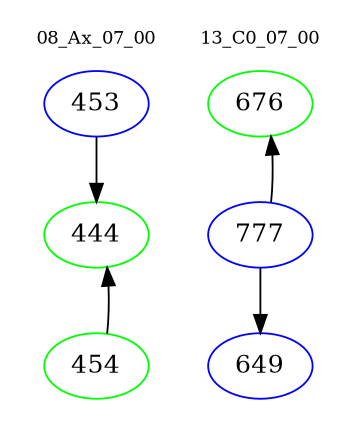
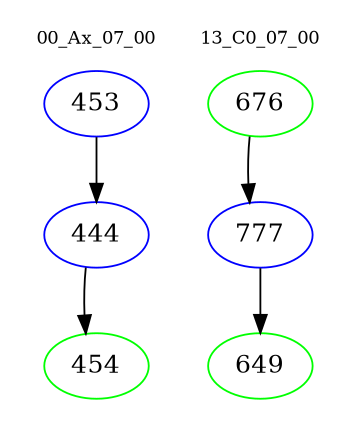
cluster "08_Ax_07_00": label "08_Ax_07_00" -> "00_Ax_07_00"
edge "777" -> "676": reversed
node "444": color green -> blue
edge "454" -> "444": reversed
node "649": color blue -> green
